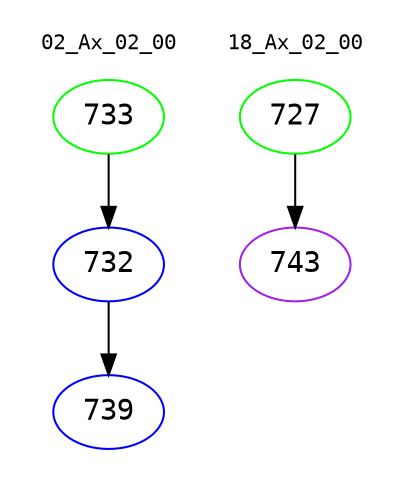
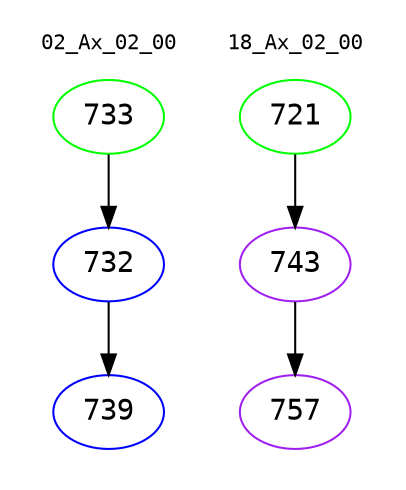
node "727": label "727" -> "721"
node "757": added
